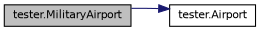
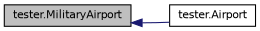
edge "tester.MilitaryAirport" -> "tester.Airport": reversed
